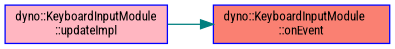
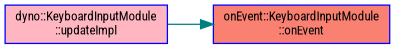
node "dyno::KeyboardInputModule ::onEvent": label "dyno::KeyboardInputModule ::onEvent" -> "onEvent::KeyboardInputModule ::onEvent"
